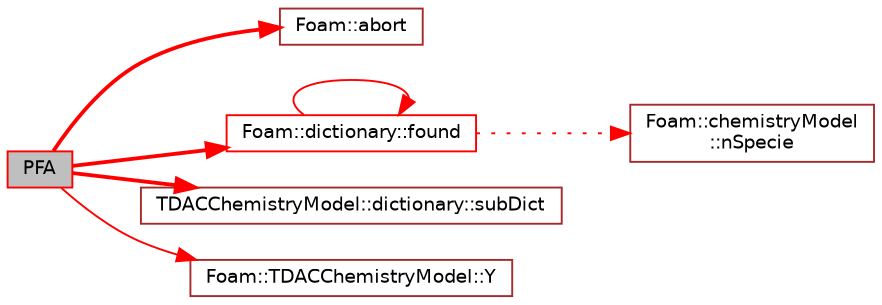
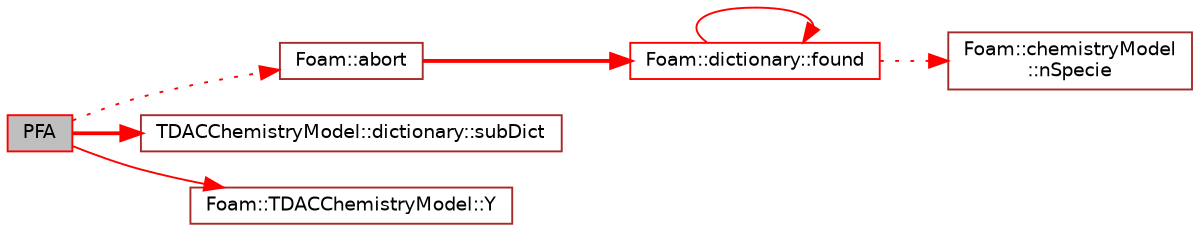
edge "PFA" -> "Foam::abort": style bold -> dotted
edge "PFA" -> "Foam::dictionary::found": now "Foam::abort" -> "Foam::dictionary::found"
